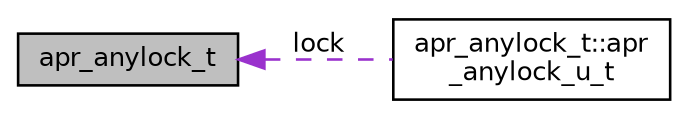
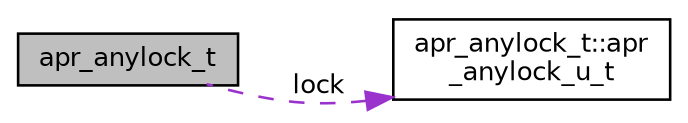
edge "apr_anylock_t::apr _anylock_u_t" -> "apr_anylock_t": reversed
